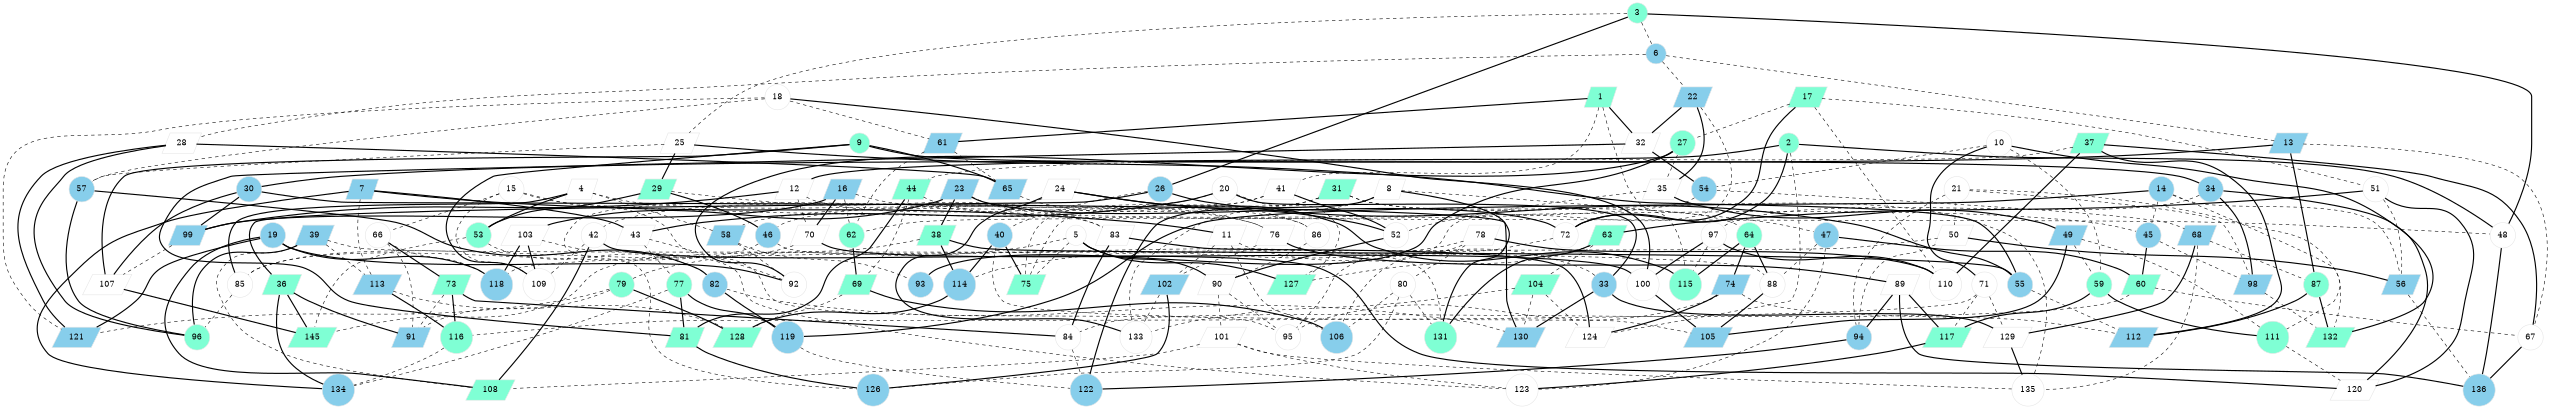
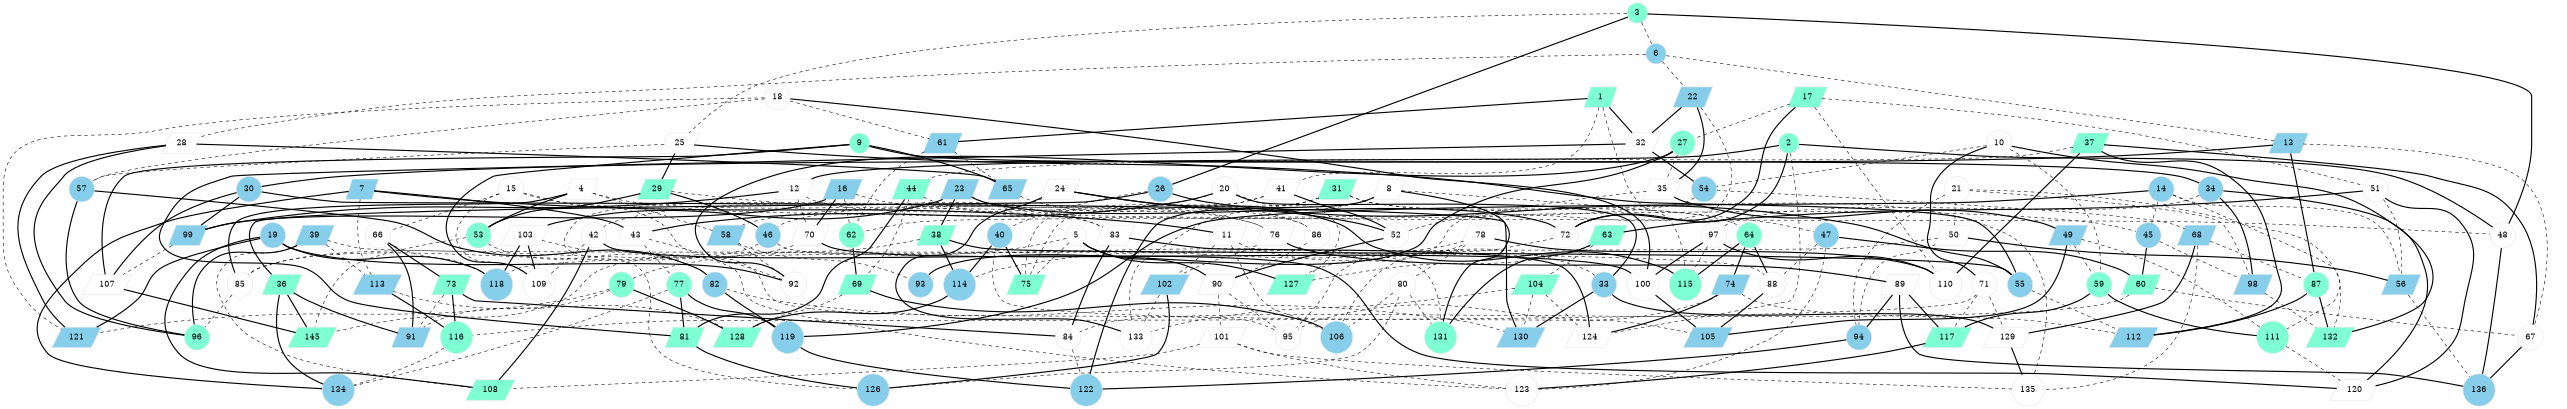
edge "66" -- "91": style dashed -> bold
edge "119" -- "122": style dashed -> bold
